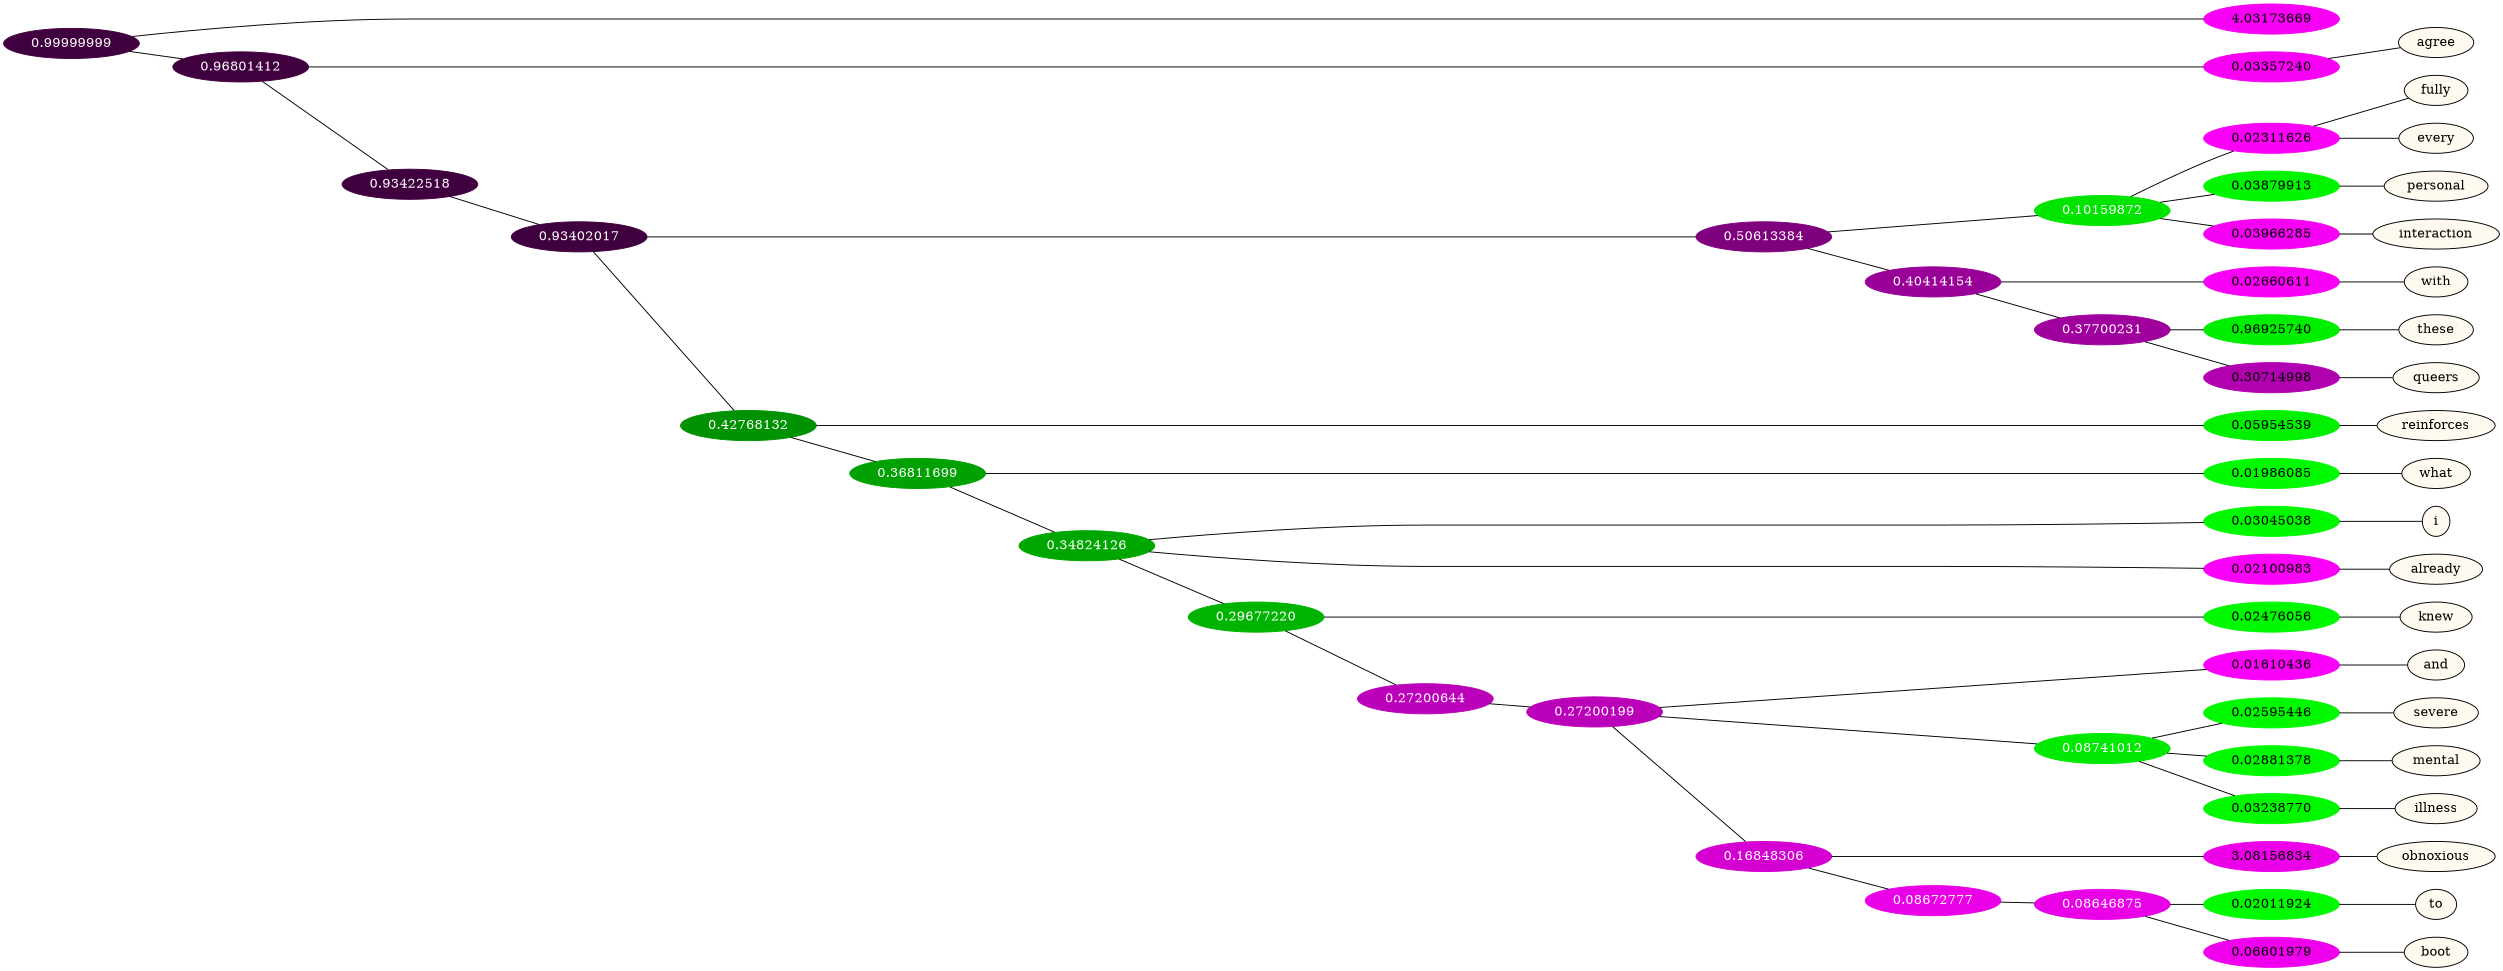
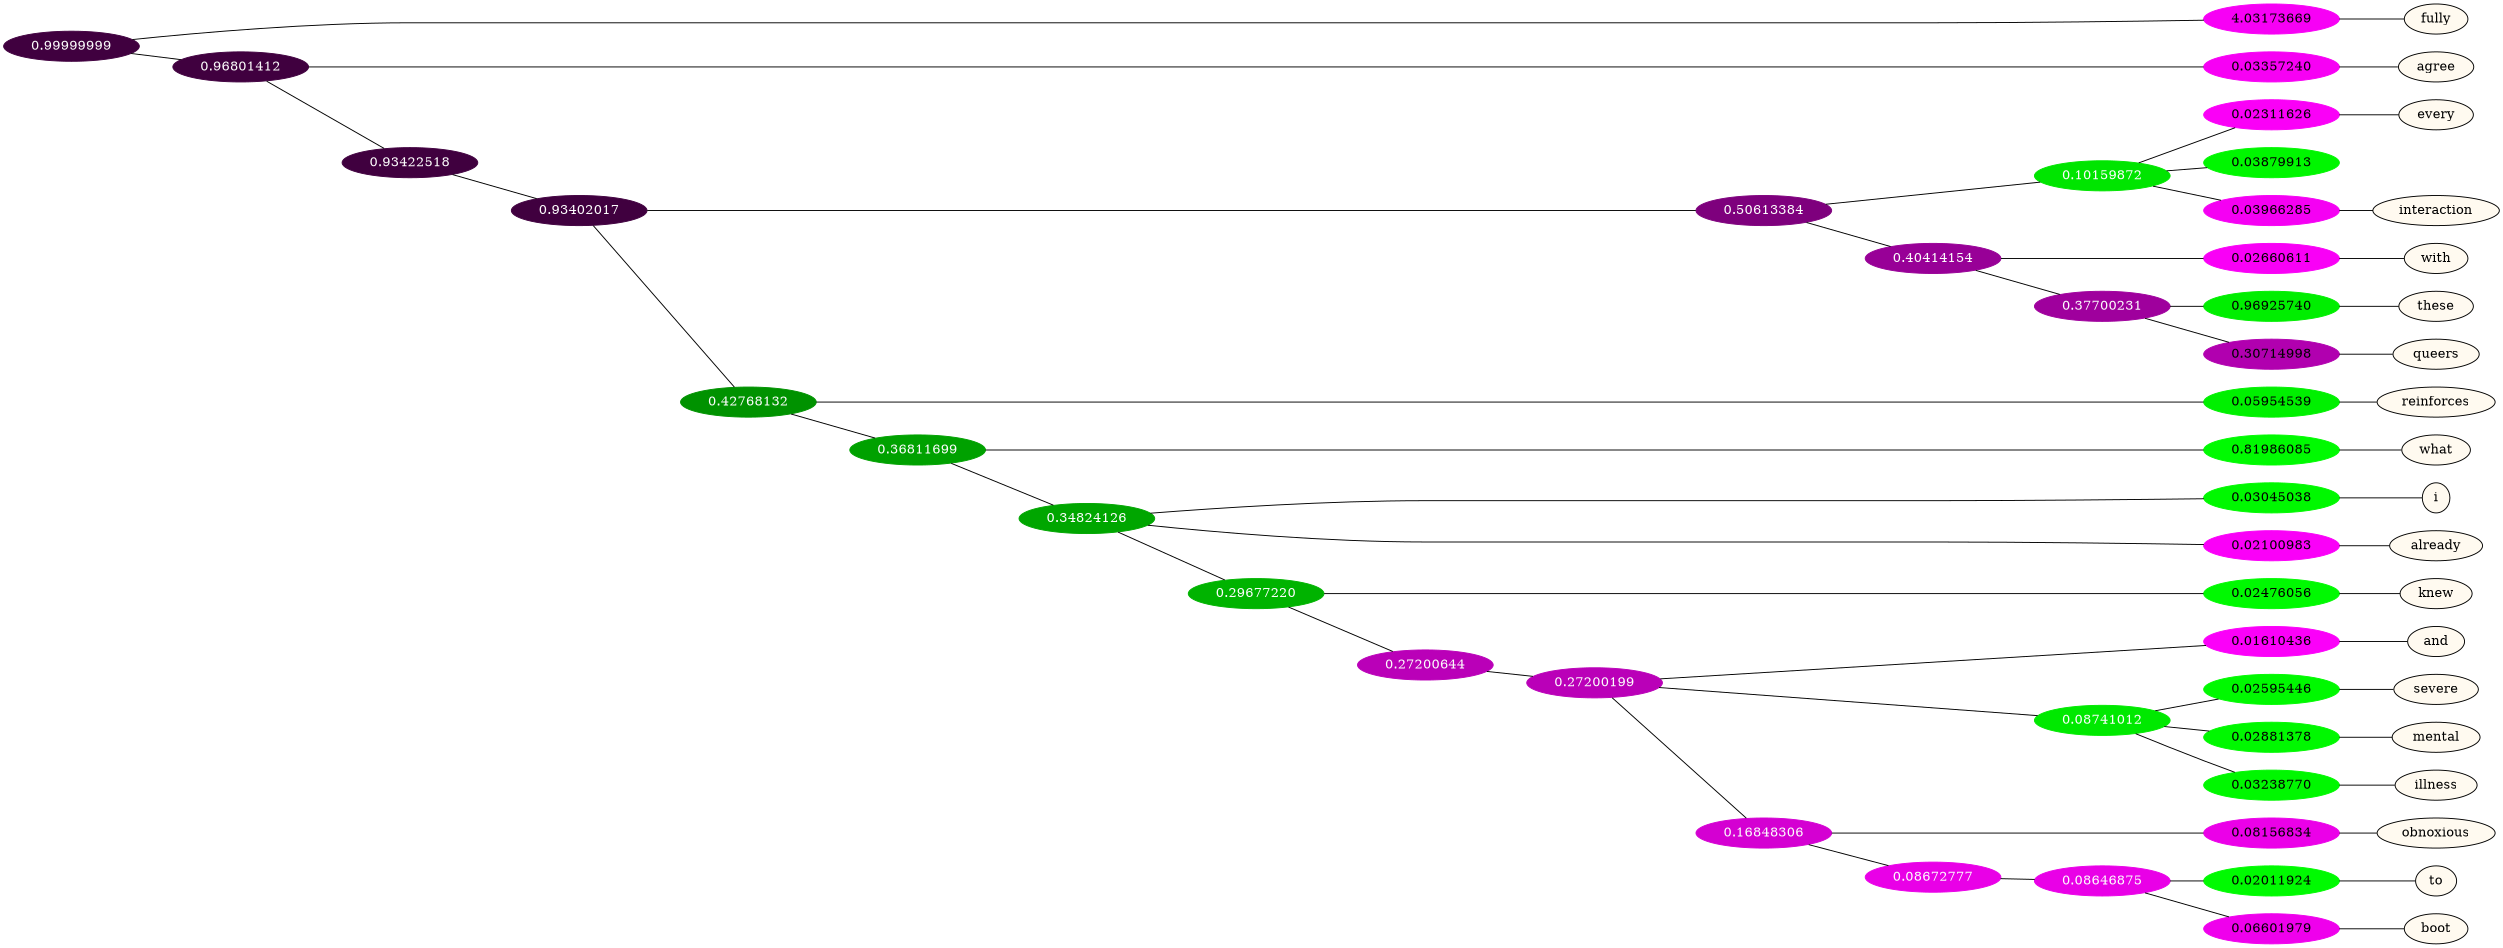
edge "fully" -- "0.02311626": now "fully" -- "4.03173669"
node "personal": removed
node "0.01986085": label "0.01986085" -> "0.81986085"
node "3.08156834": label "3.08156834" -> "0.08156834"
